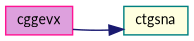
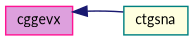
edge "cggevx" -> "ctgsna": reversed
